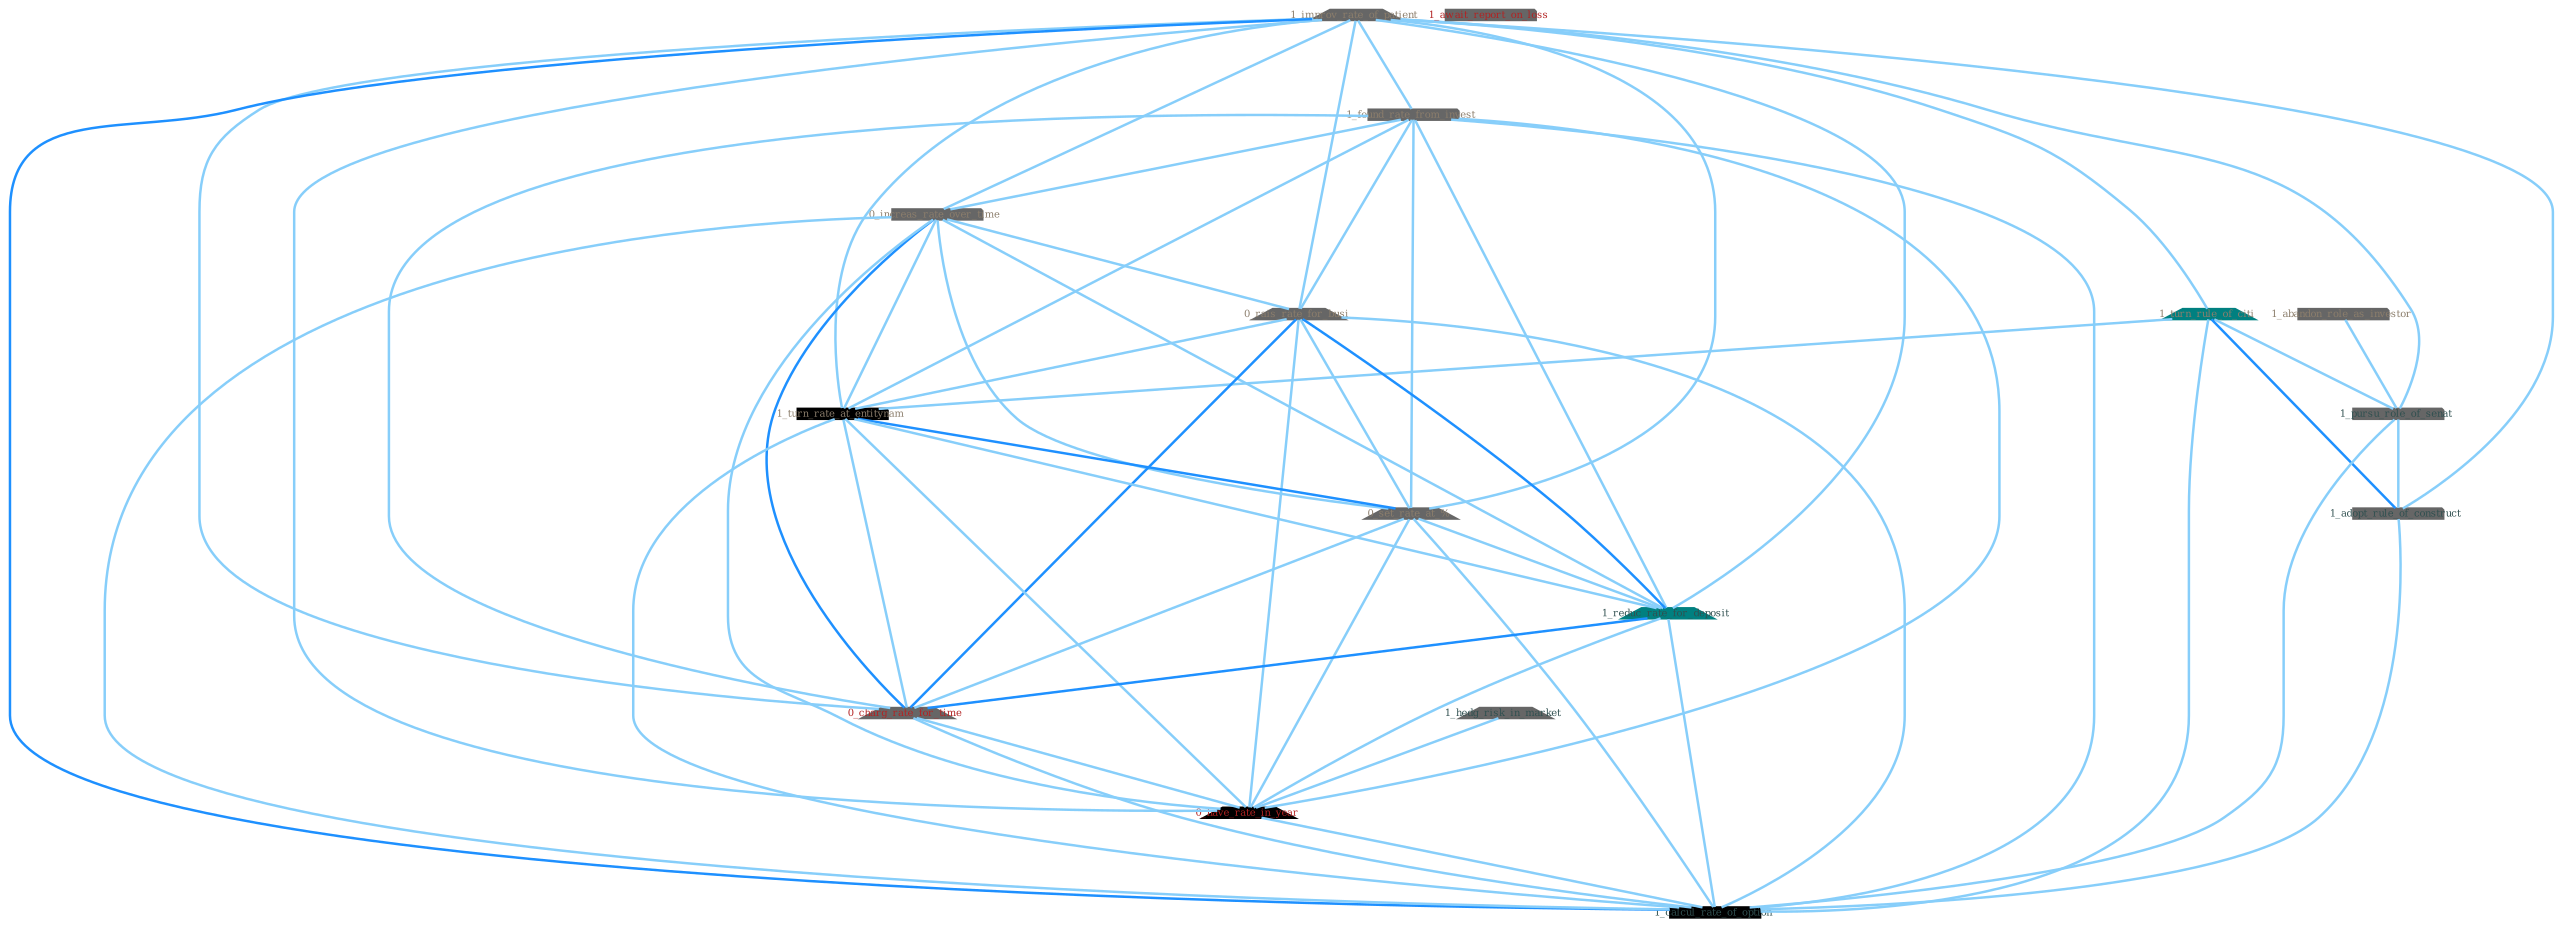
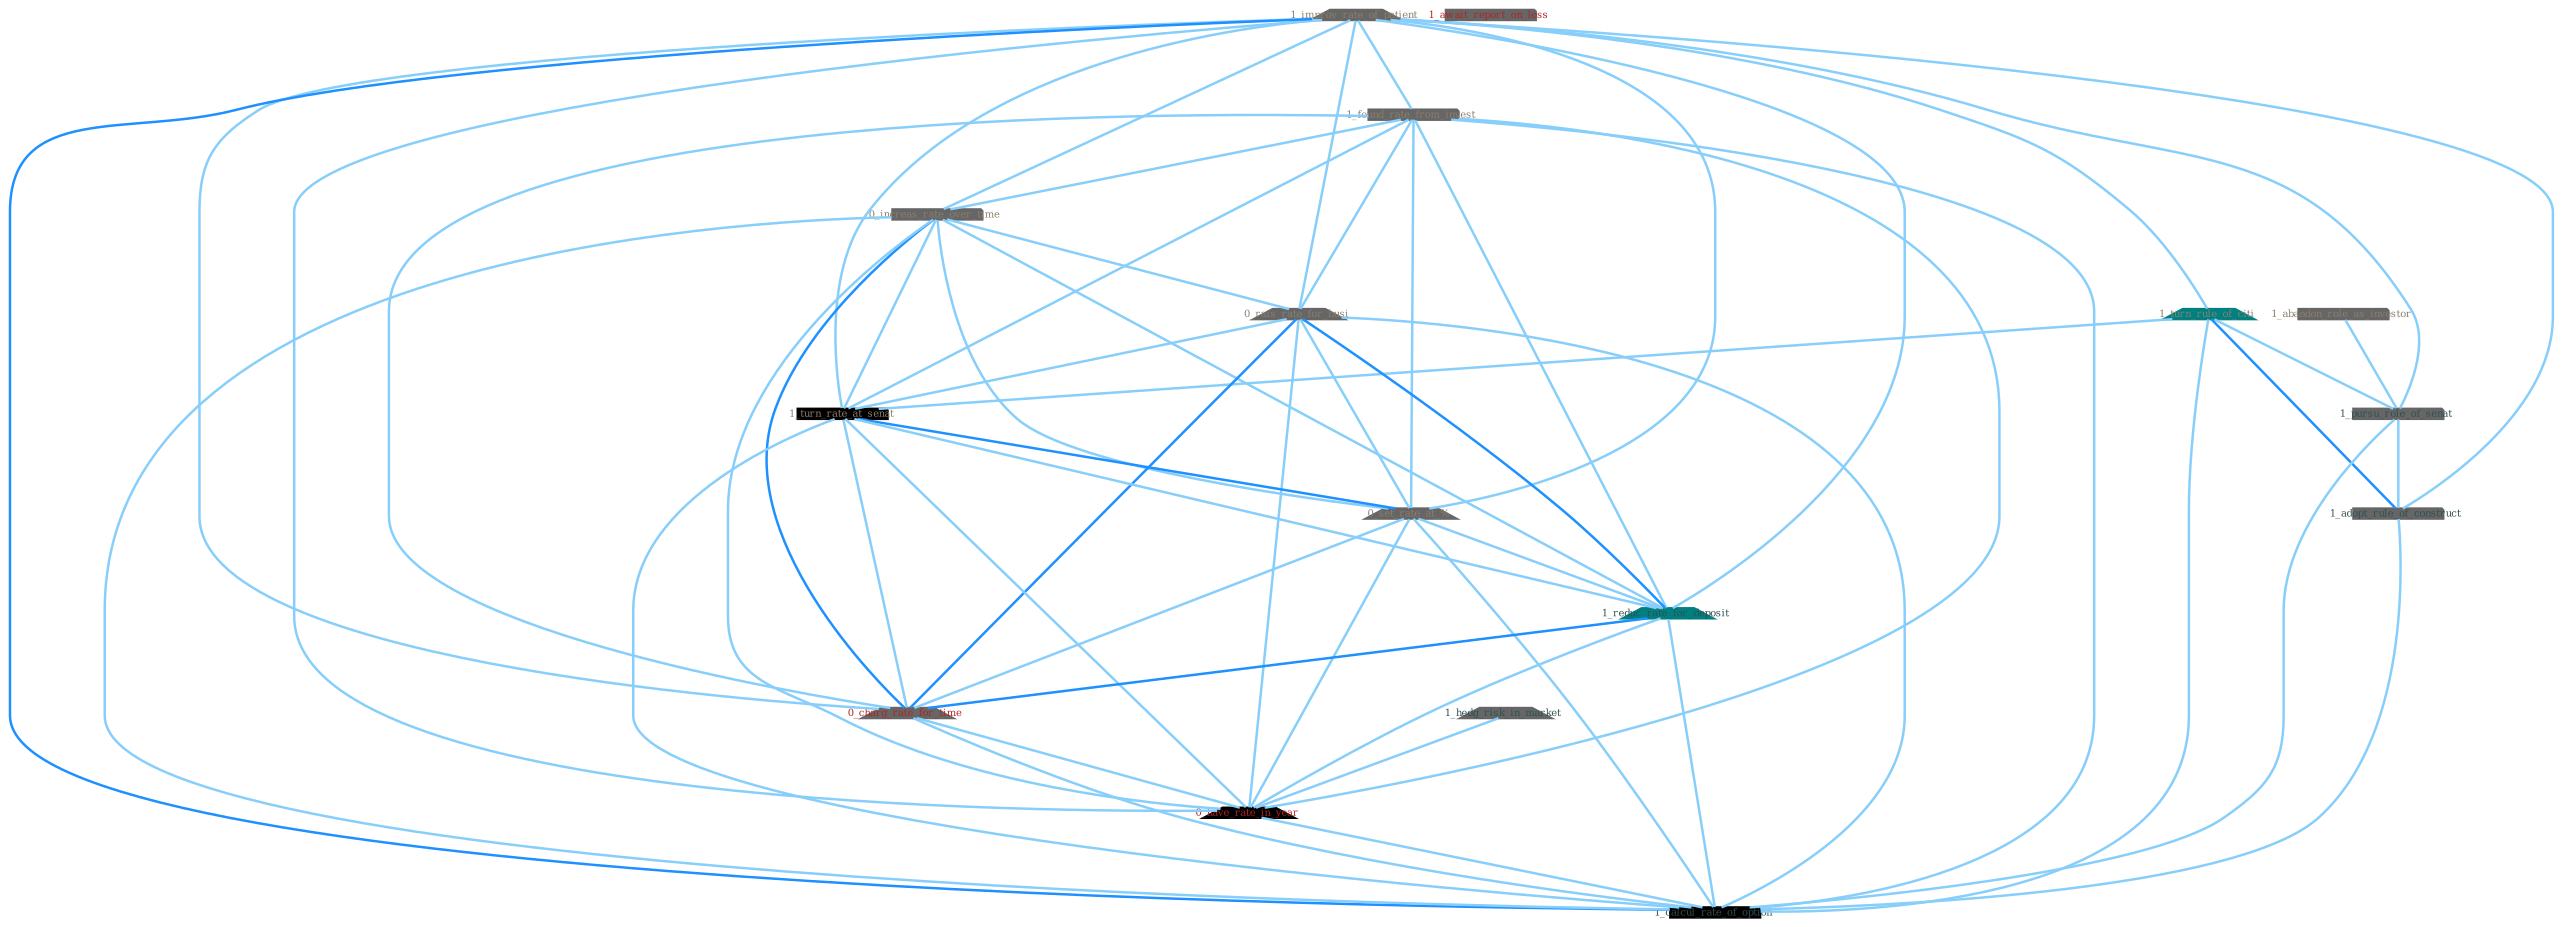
node "1_turn_rate_at_entitynam": label "1_turn_rate_at_entitynam" -> "1_turn_rate_at_senat"
